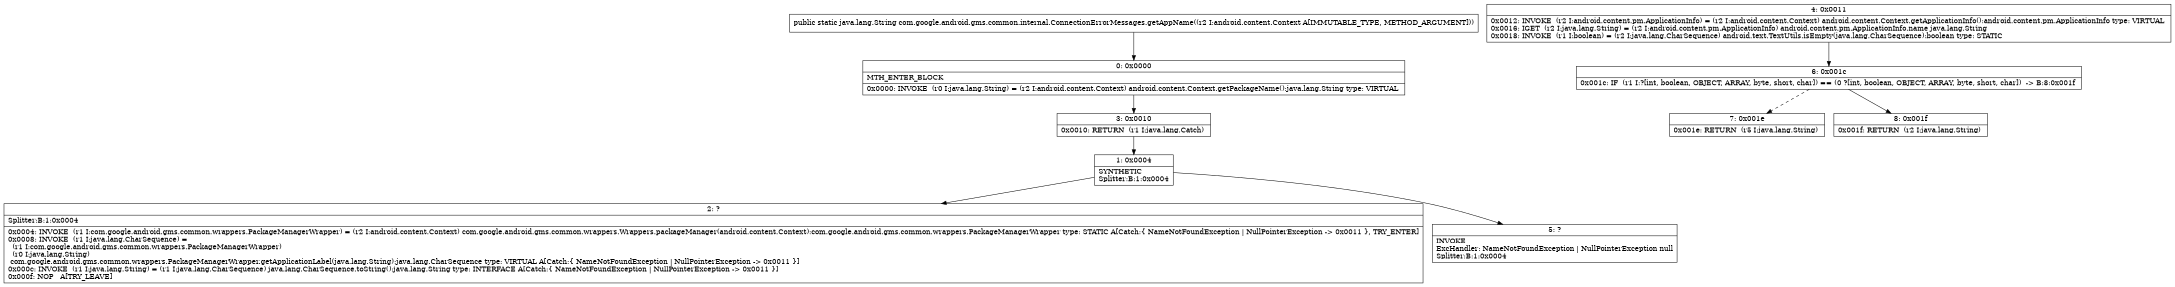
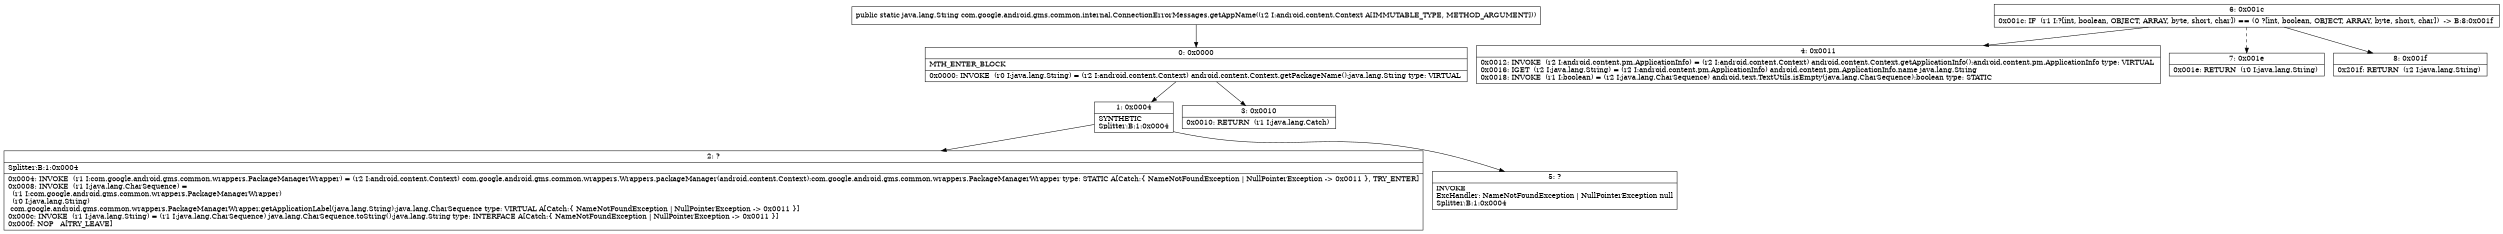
edge "4: 0x0011" -> "6: 0x001c": reversed
node "7: 0x001e": text "0x001e: RETURN  (r5 I:java.lang.String)" -> "0x001e: RETURN  (r0 I:java.lang.String)"
node "8: 0x001f": text "0x001f: RETURN  (r2 I:java.lang.String)" -> "0x201f: RETURN  (r2 I:java.lang.String)"
edge "3: 0x0010" -> "1: 0x0004": now "0: 0x0000" -> "1: 0x0004"
